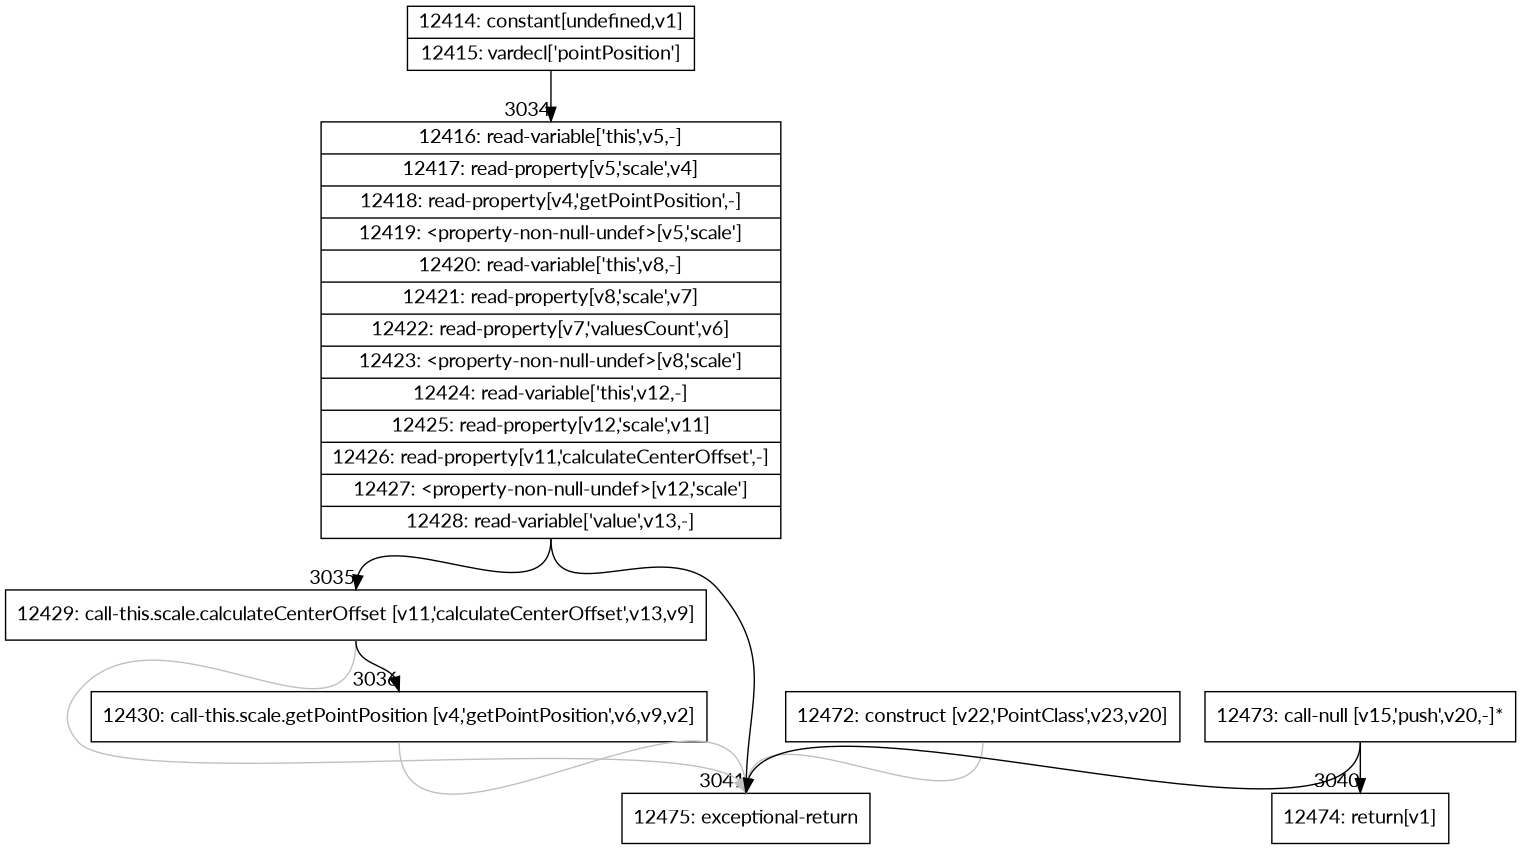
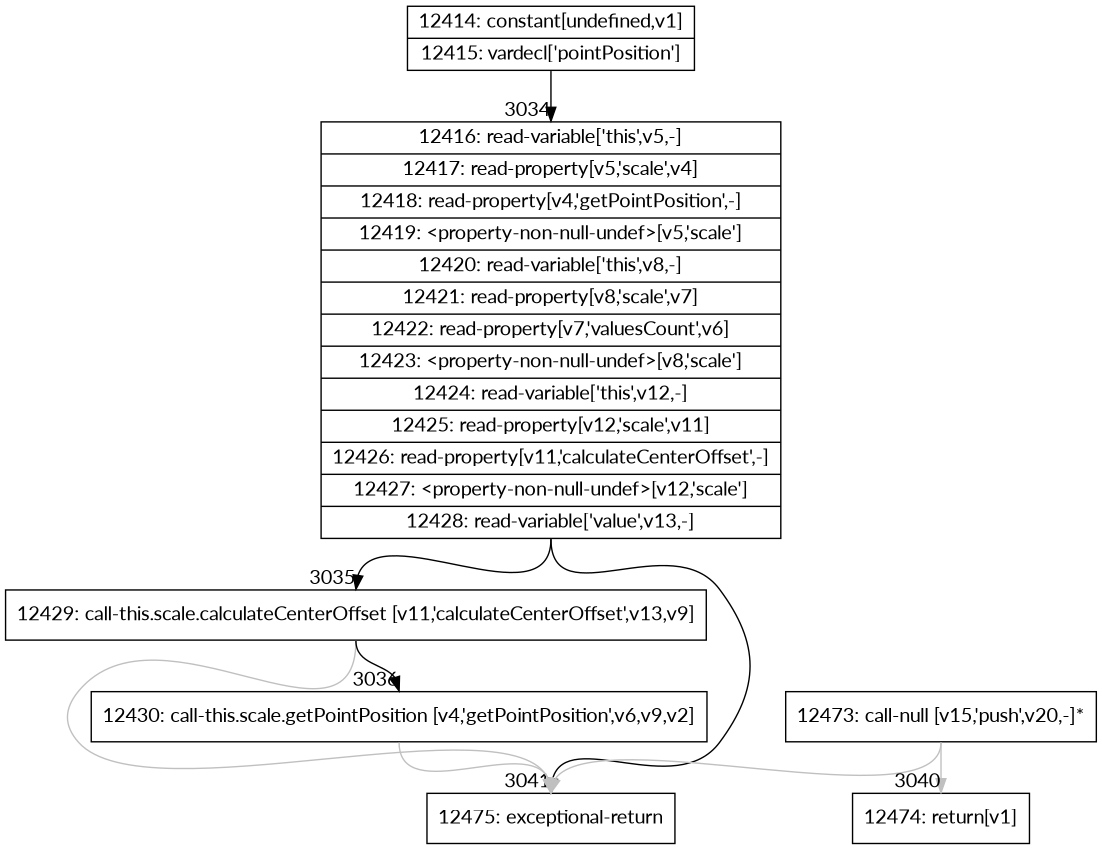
node "12472: construct [v22,'PointClass',v23,v20]": removed
edge "12473: call-null [v15,'push',v20,-]*" -> "12474: return[v1]": color black -> gray
edge "12473: call-null [v15,'push',v20,-]*" -> "12475: exceptional-return": color black -> gray
